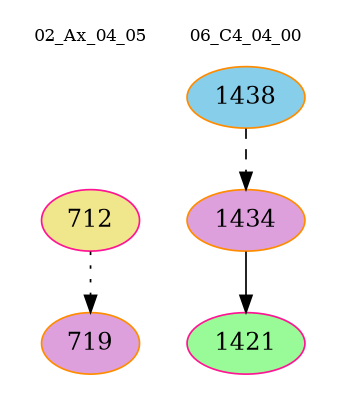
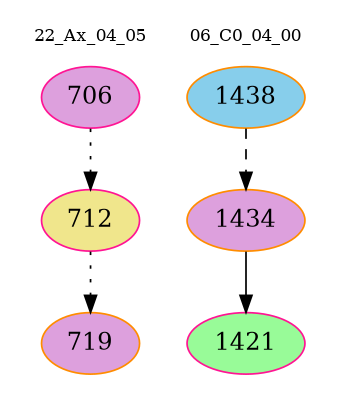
cluster "02_Ax_04_05": label "02_Ax_04_05" -> "22_Ax_04_05"
cluster "06_C4_04_00": label "06_C4_04_00" -> "06_C0_04_00"
node "706": added
